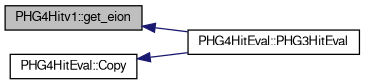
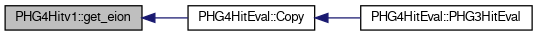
edge "PHG4HitEval::PHG3HitEval" -> "PHG4Hitv1::get_eion": now "PHG4HitEval::Copy" -> "PHG4Hitv1::get_eion"
